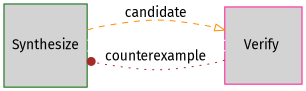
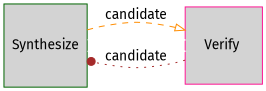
edge "Verify" -> "Synthesize": label "counterexample" -> "candidate"
